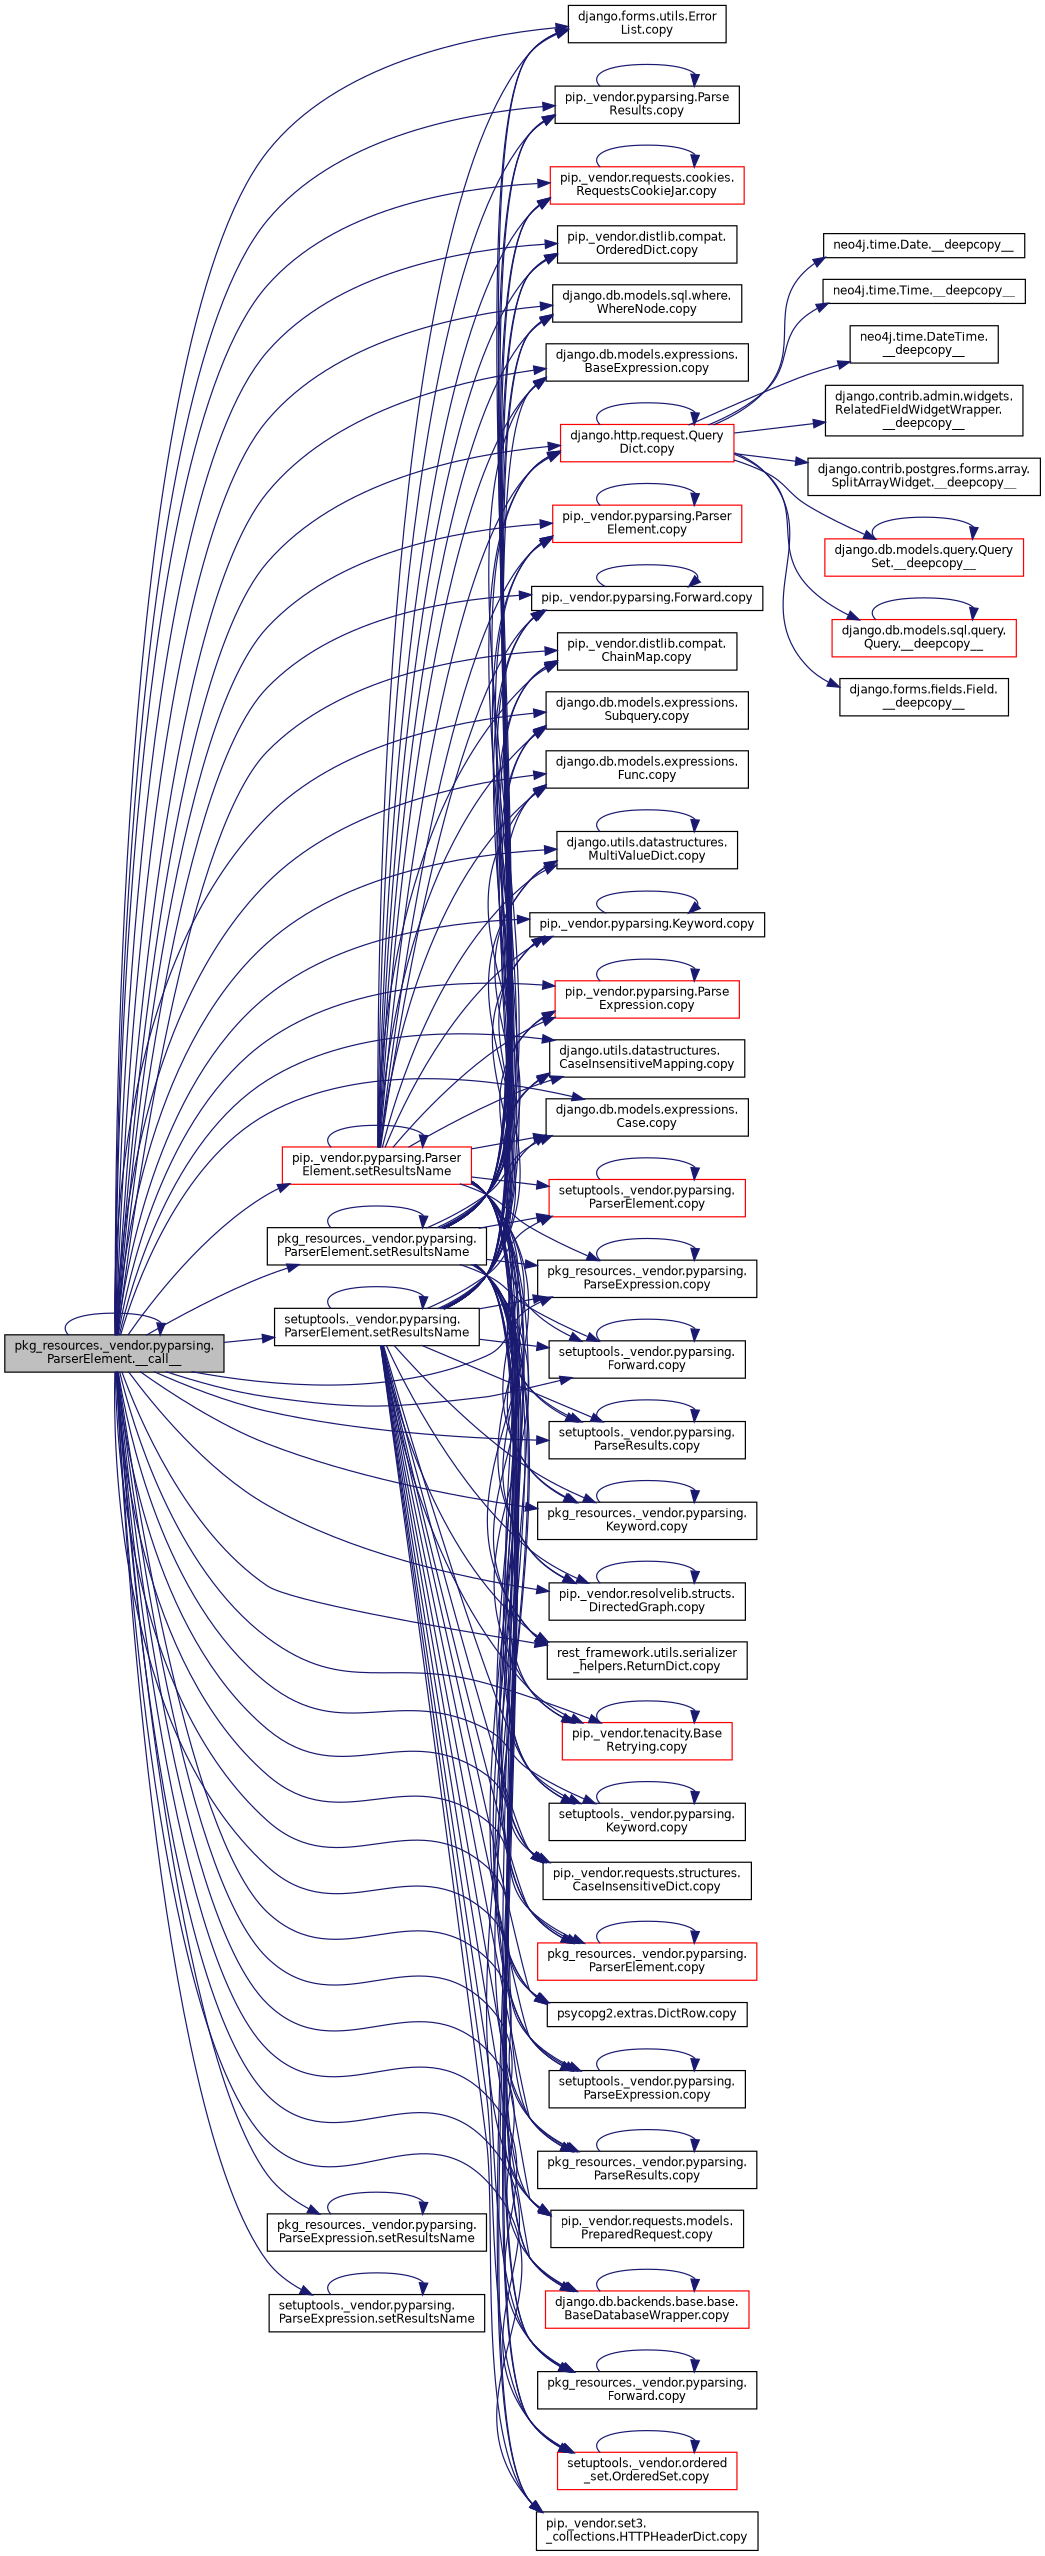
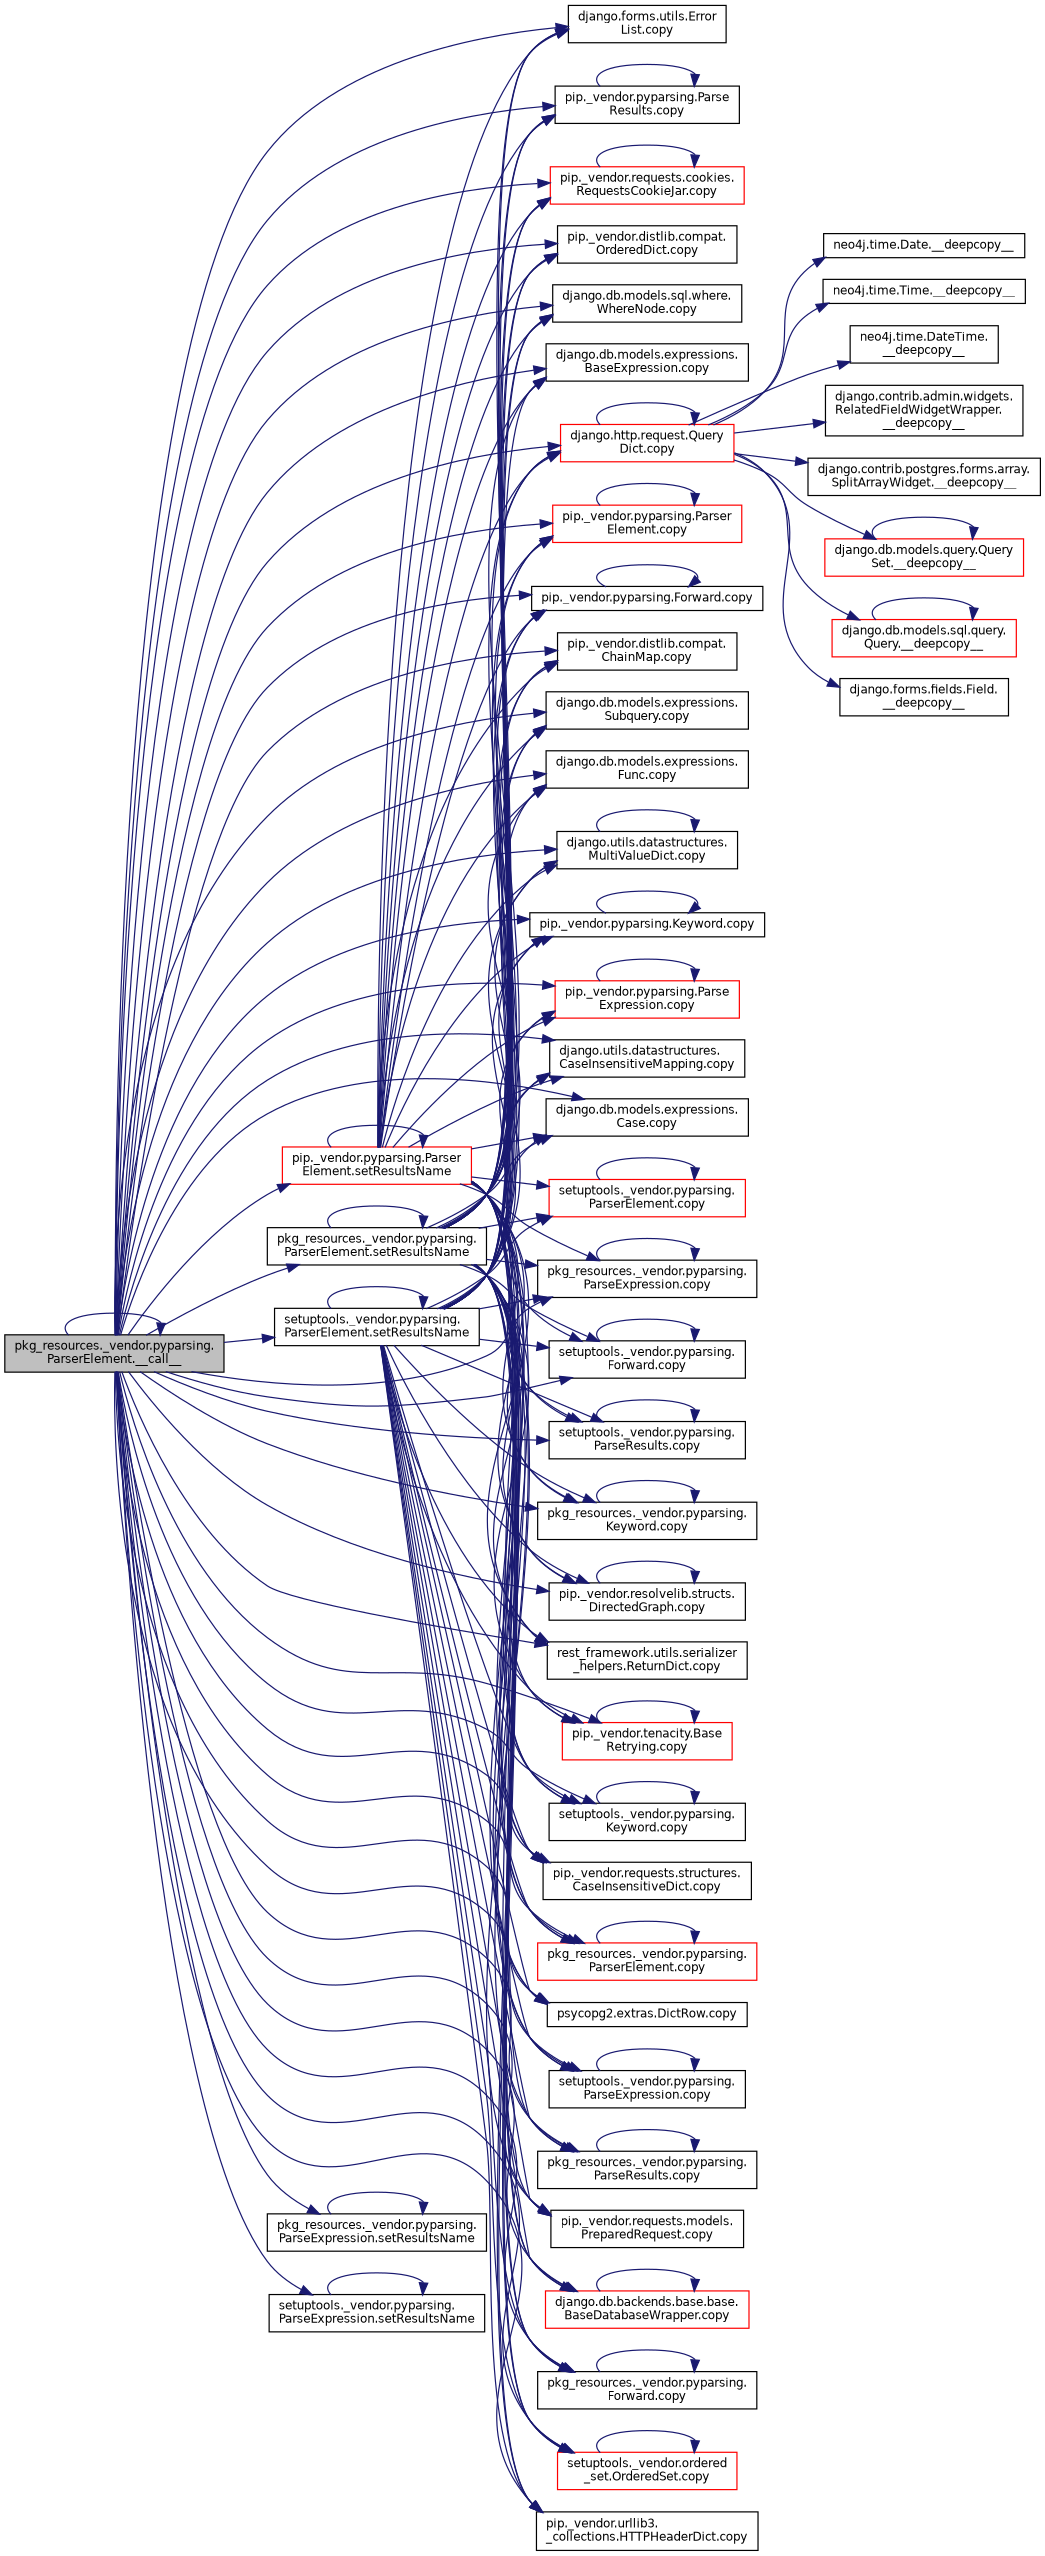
node "pip._vendor.set3. _collections.HTTPHeaderDict.copy": label "pip._vendor.set3. _collections.HTTPHeaderDict.copy" -> "pip._vendor.urllib3. _collections.HTTPHeaderDict.copy"
